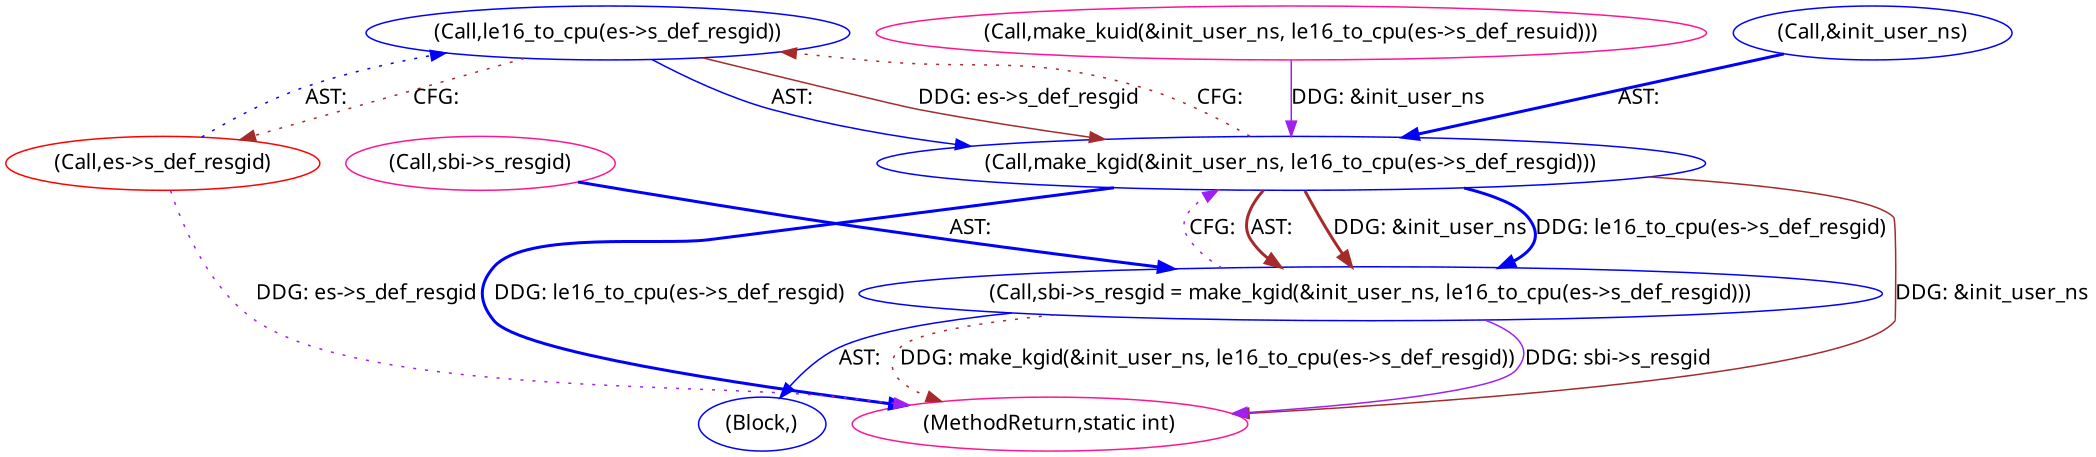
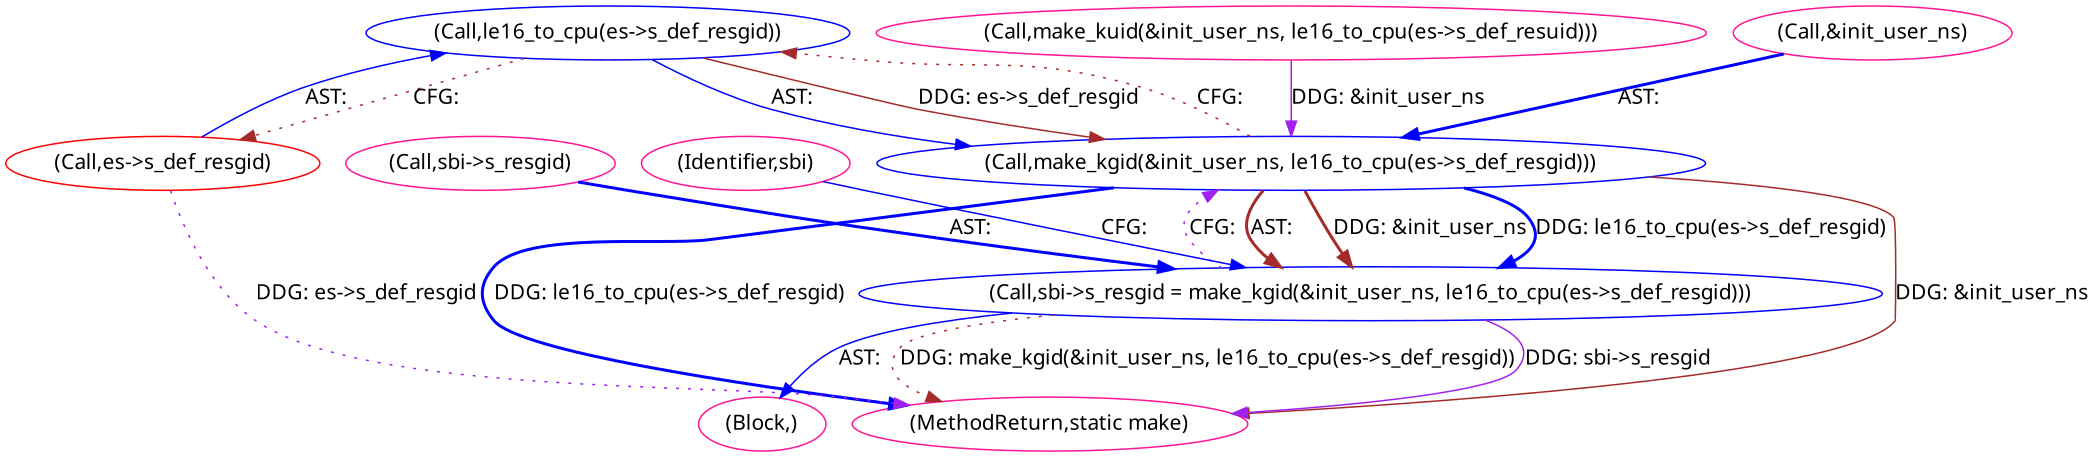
node "(Call,&init_user_ns)": color blue -> deeppink
edge "(Call,es->s_def_resgid)" -> "(Call,le16_to_cpu(es->s_def_resgid))": style dotted -> solid
node "(Identifier,sbi)": added
node "(Block,)": color blue -> deeppink
node "(MethodReturn,static int)": label "(MethodReturn,static int)" -> "(MethodReturn,static make)"
